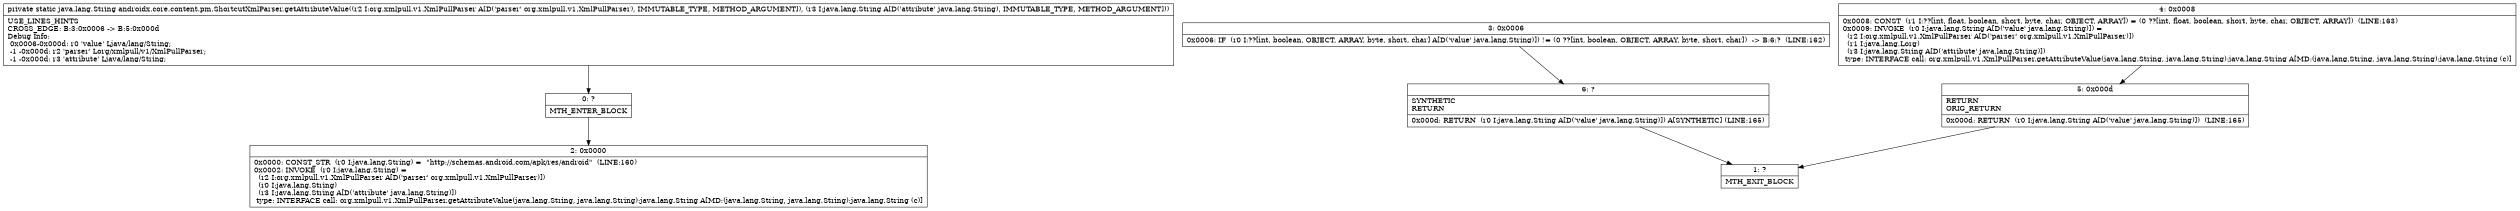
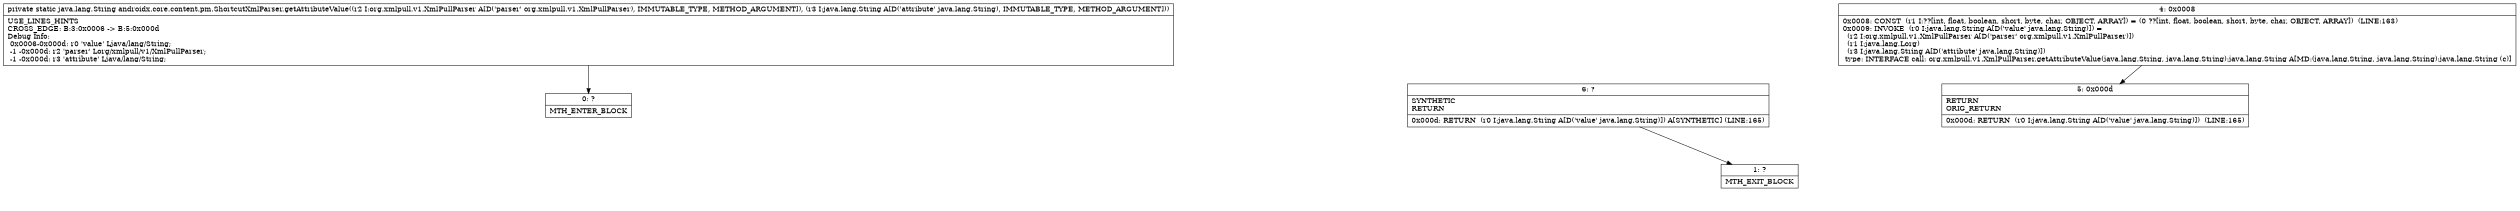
node "3: 0x0006": removed
edge "5: 0x000d" -> "1: ?": removed
node "2: 0x0000": removed
